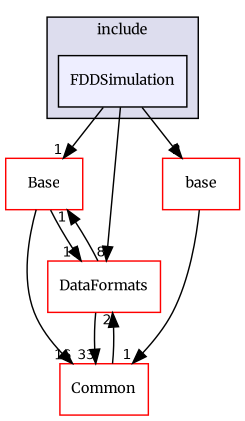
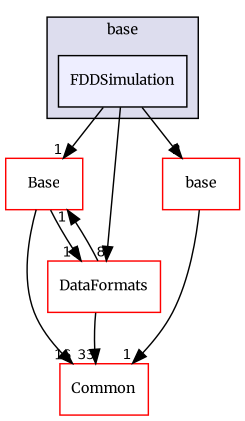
cluster "include": label "include" -> "base"
edge "Common" -> "DataFormats": removed
